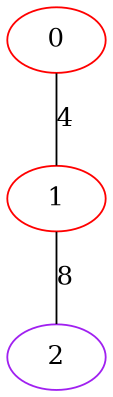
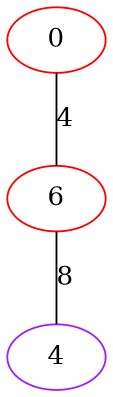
node "1": label "1" -> "6"
node "2": label "2" -> "4"
